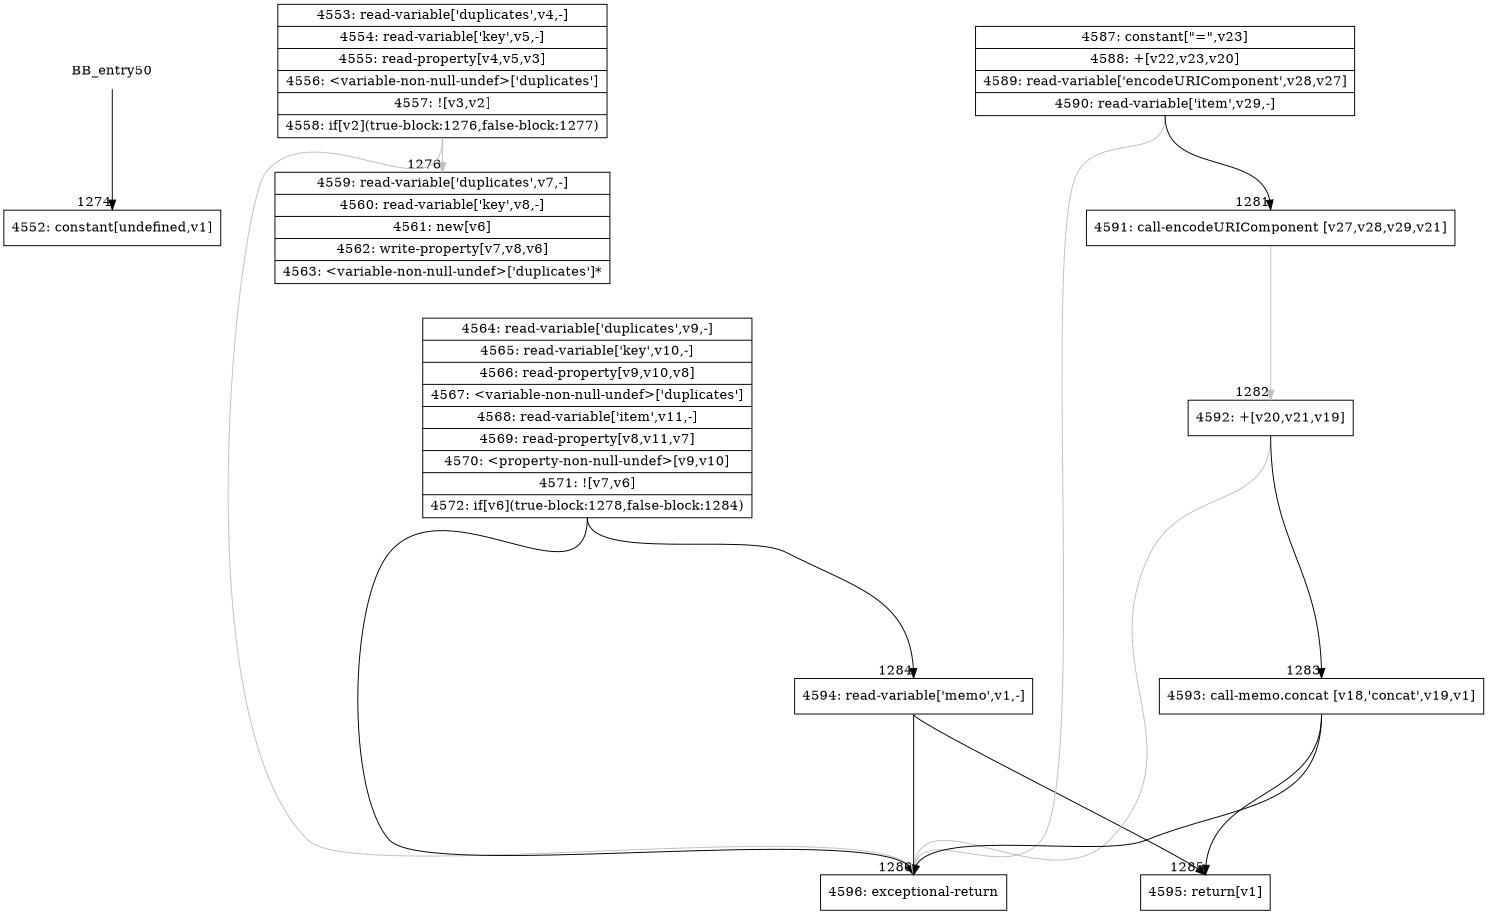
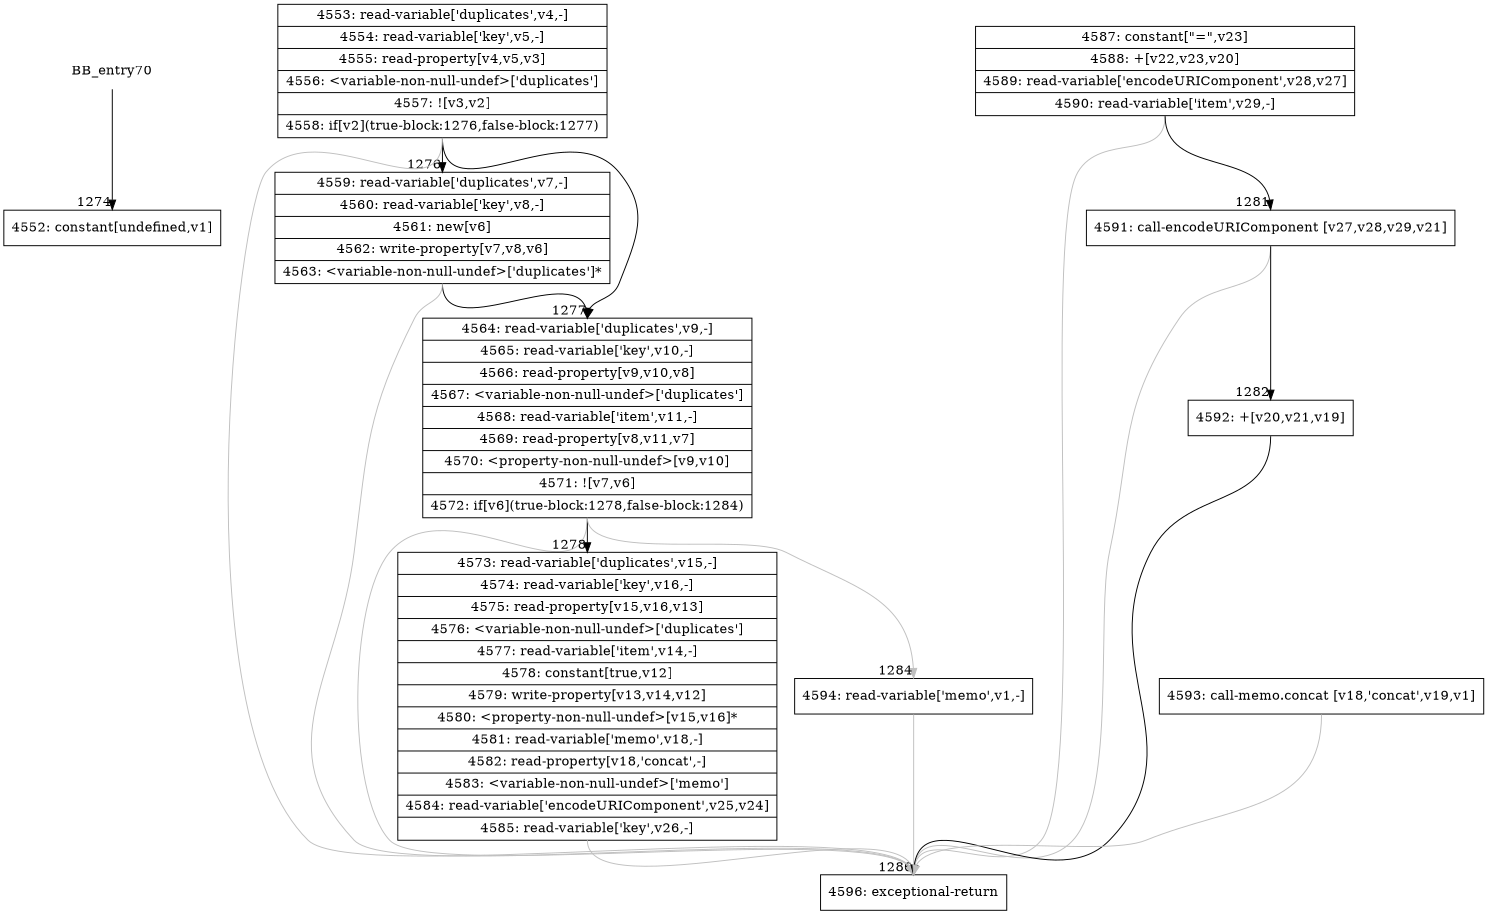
node "BB_entry50": label "BB_entry50" -> "BB_entry70"
edge "4553: read-variable['duplicates',v4,-]" -> "4559: read-variable['duplicates',v7,-]": color gray -> black
edge "4553: read-variable['duplicates',v4,-]" -> "4564: read-variable['duplicates',v9,-]": added
edge "4559: read-variable['duplicates',v7,-]" -> "4564: read-variable['duplicates',v9,-]": added
edge "4591: call-encodeURIComponent [v27,v28,v29,v21]" -> "4592: +[v20,v21,v19]": color gray -> black
edge "4564: read-variable['duplicates',v9,-]" -> "4594: read-variable['memo',v1,-]": color black -> gray
edge "4592: +[v20,v21,v19]" -> "4593: call-memo.concat [v18,'concat',v19,v1]": removed
edge "4591: call-encodeURIComponent [v27,v28,v29,v21]" -> "4596: exceptional-return": added
node "4573: read-variable['duplicates',v15,-]": added
edge "4592: +[v20,v21,v19]" -> "4596: exceptional-return": color gray -> black
edge "4594: read-variable['memo',v1,-]" -> "4596: exceptional-return": color black -> gray
edge "4559: read-variable['duplicates',v7,-]" -> "4596: exceptional-return": added
edge "4593: call-memo.concat [v18,'concat',v19,v1]" -> "4596: exceptional-return": color black -> gray
edge "4564: read-variable['duplicates',v9,-]" -> "4596: exceptional-return": color black -> gray
node "4595: return[v1]": removed
